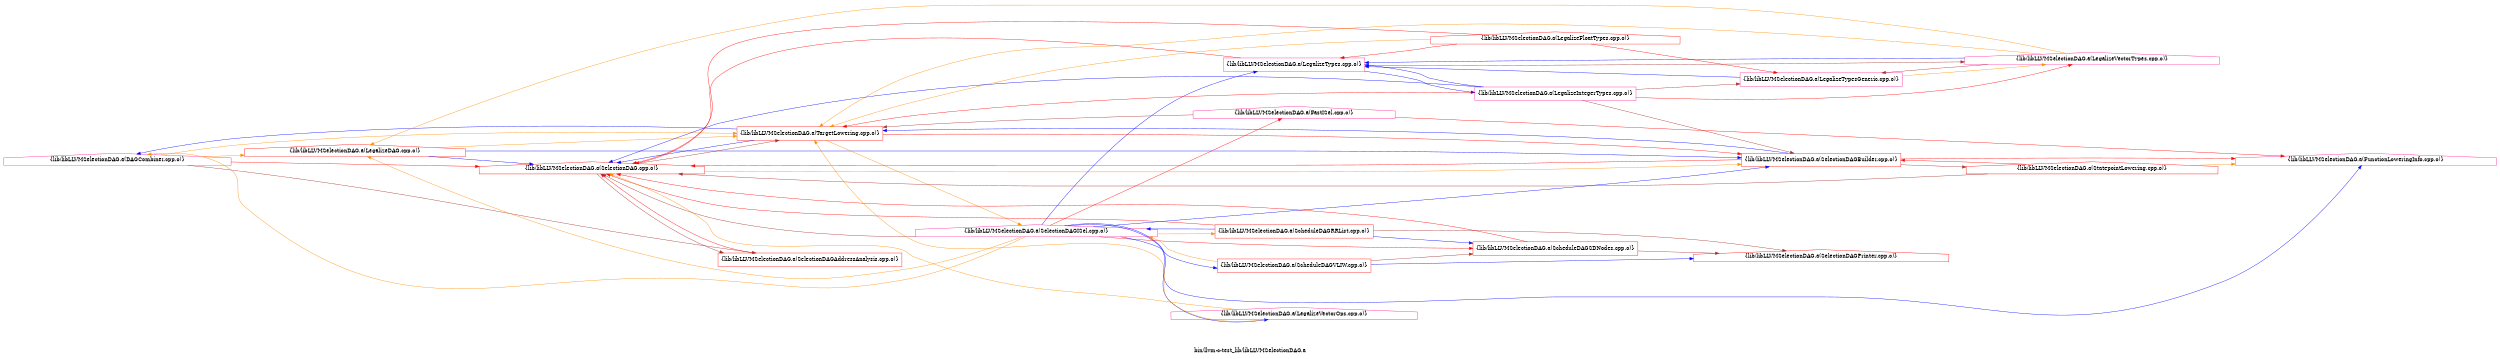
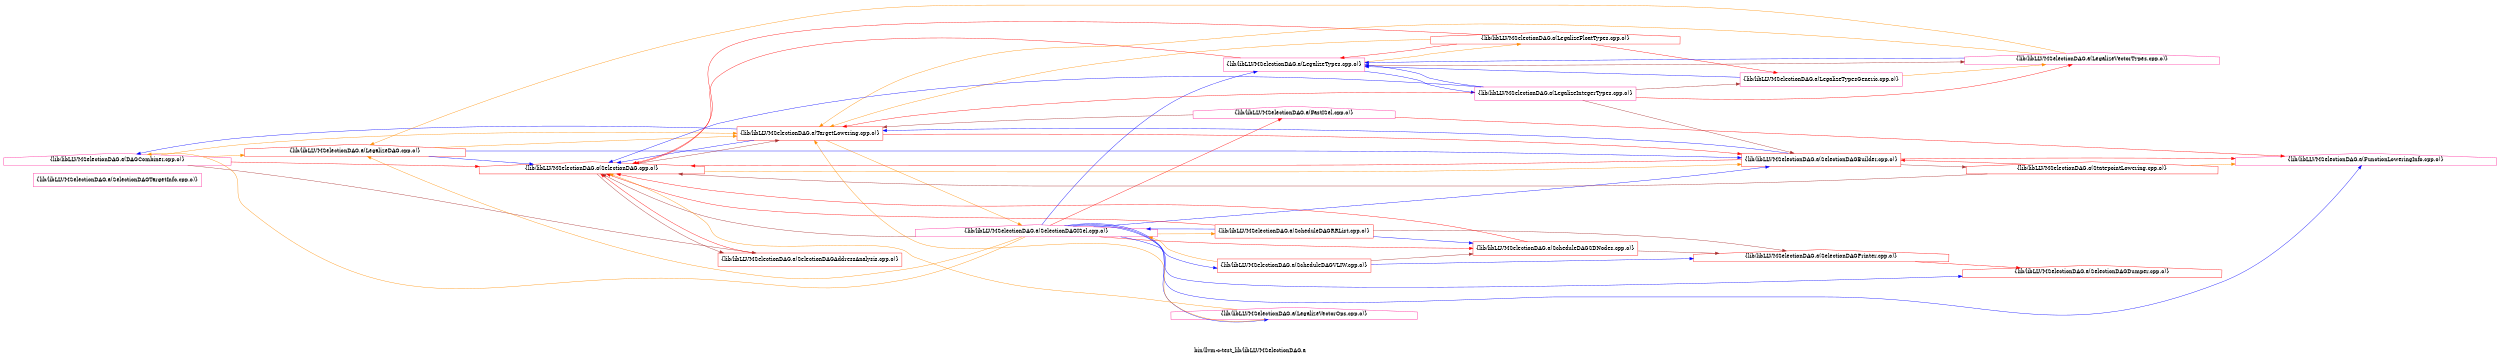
edge "{lib/libLLVMSelectionDAG.a(LegalizeTypes.cpp.o)}" -> "{lib/libLLVMSelectionDAG.a(LegalizeFloatTypes.cpp.o)}": added
edge "{lib/libLLVMSelectionDAG.a(LegalizeVectorTypes.cpp.o)}" -> "{lib/libLLVMSelectionDAG.a(LegalizeTypesGeneric.cpp.o)}": removed
node "{lib/libLLVMSelectionDAG.a(SelectionDAGTargetInfo.cpp.o)}": added
node "{lib/libLLVMSelectionDAG.a(SelectionDAGDumper.cpp.o)}": added
